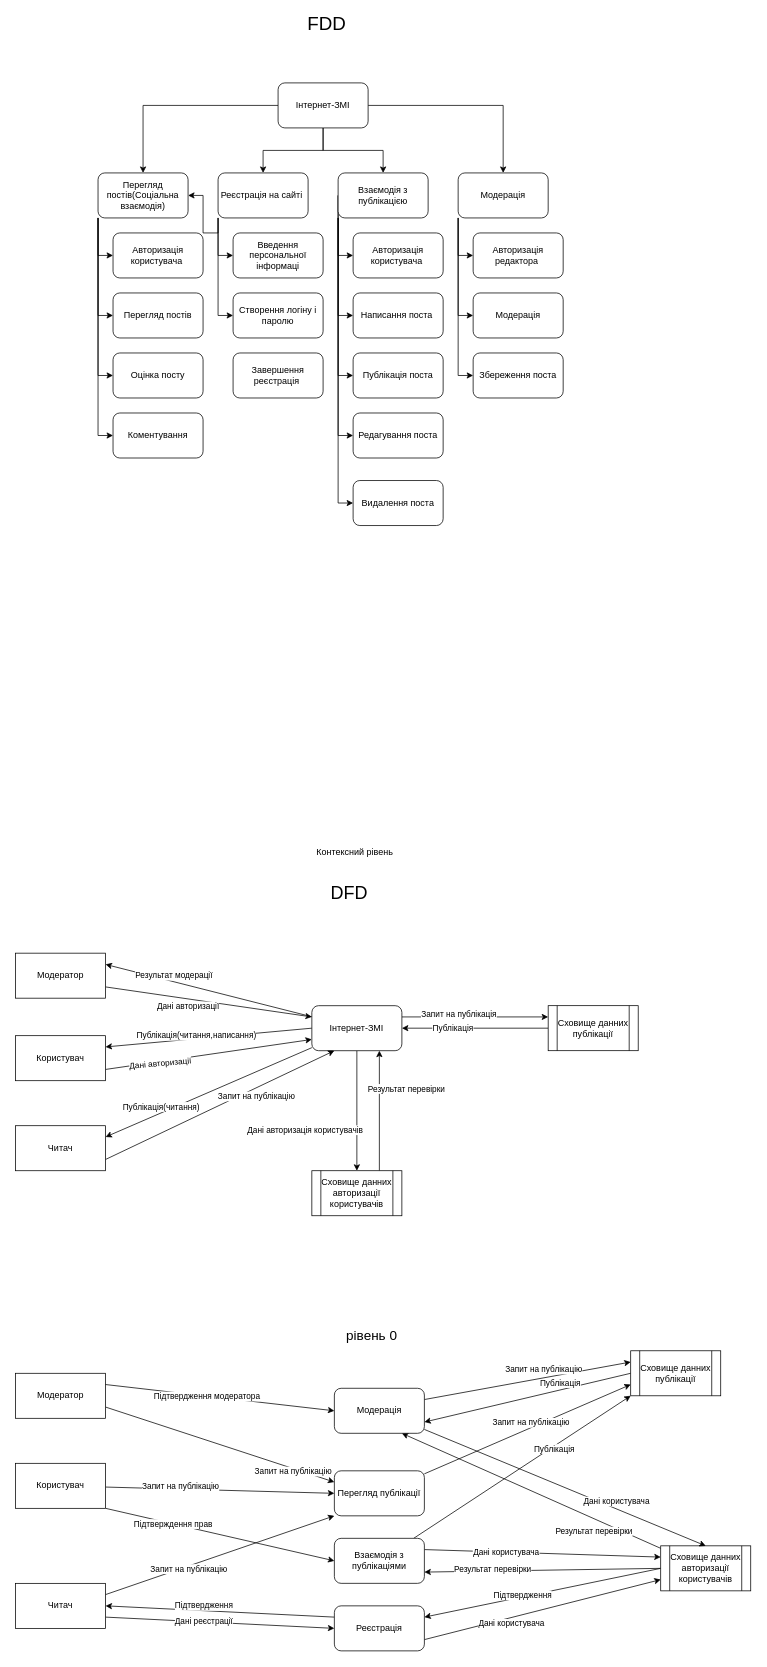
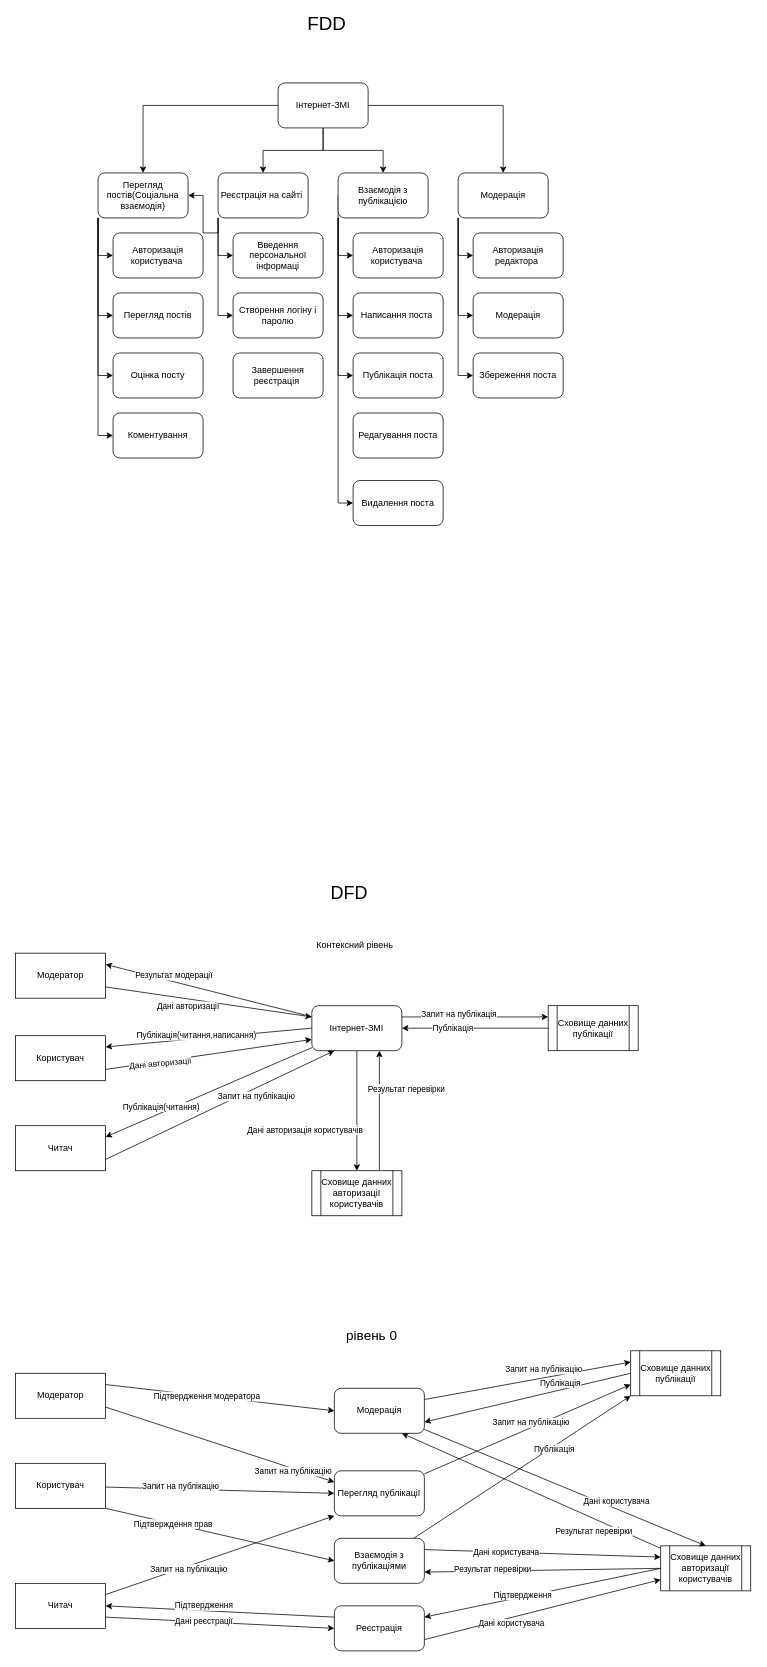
edge "Взаємодія з публікацією" -> "Редагування поста": removed
node "Контексний рівень": moved (355, 852) -> (355, 945)
